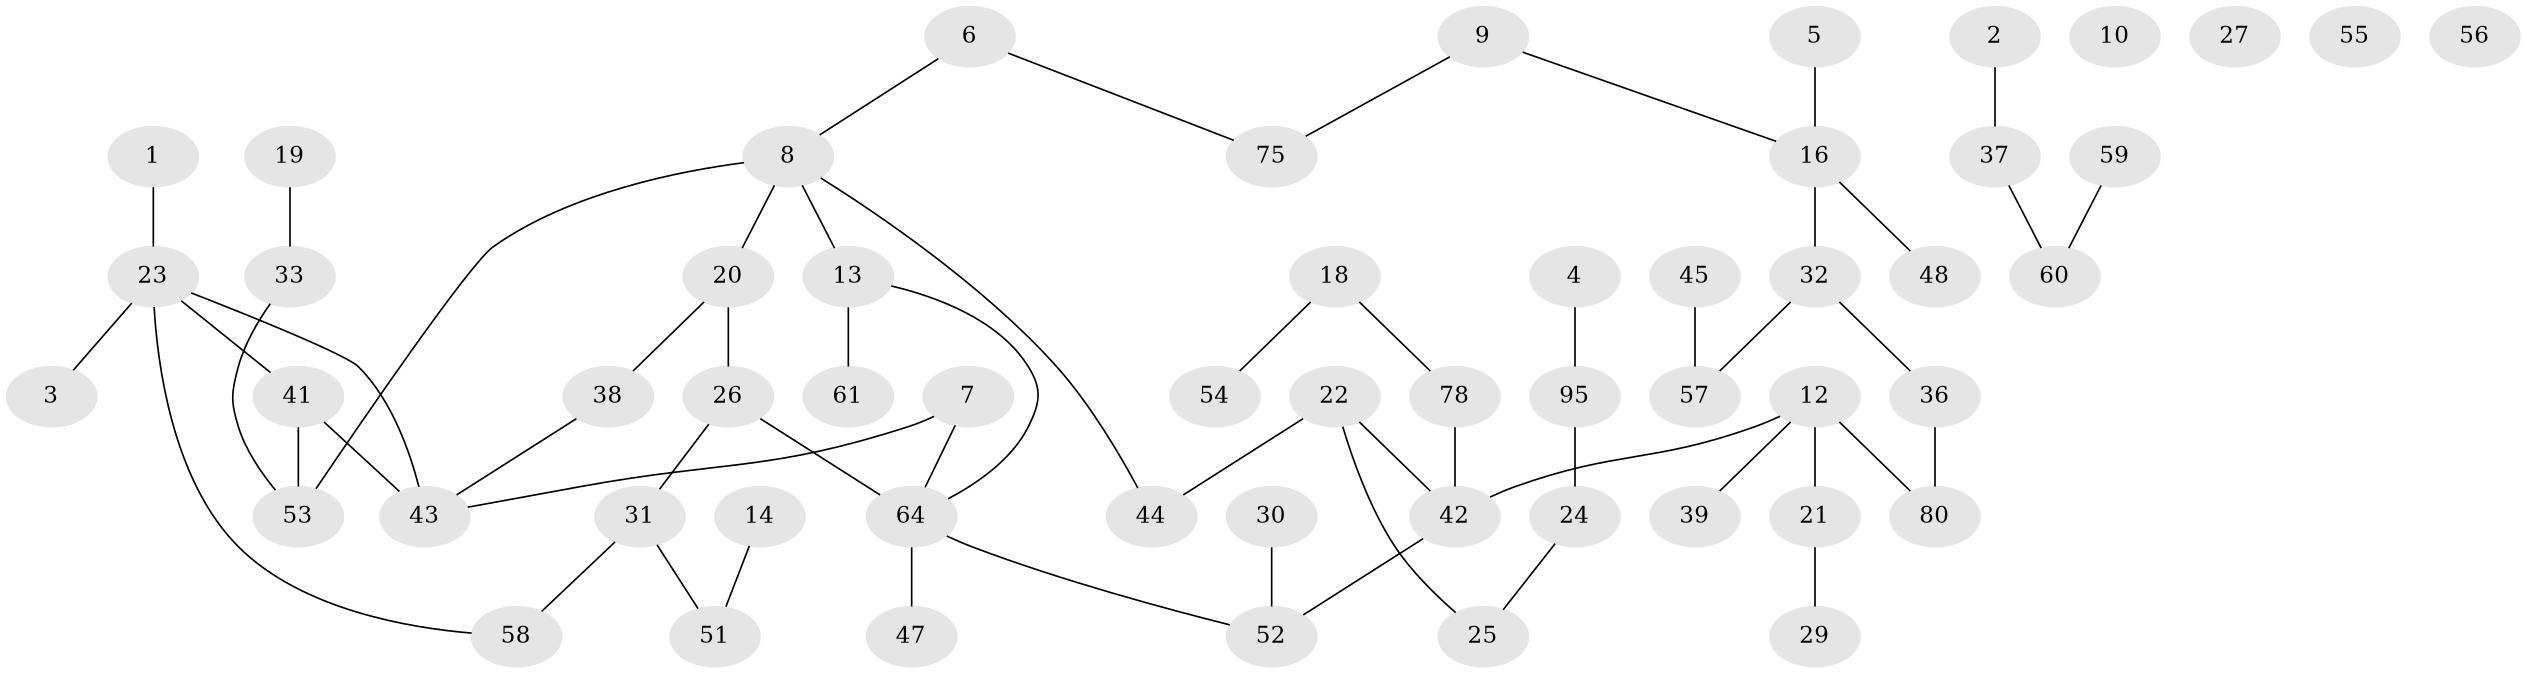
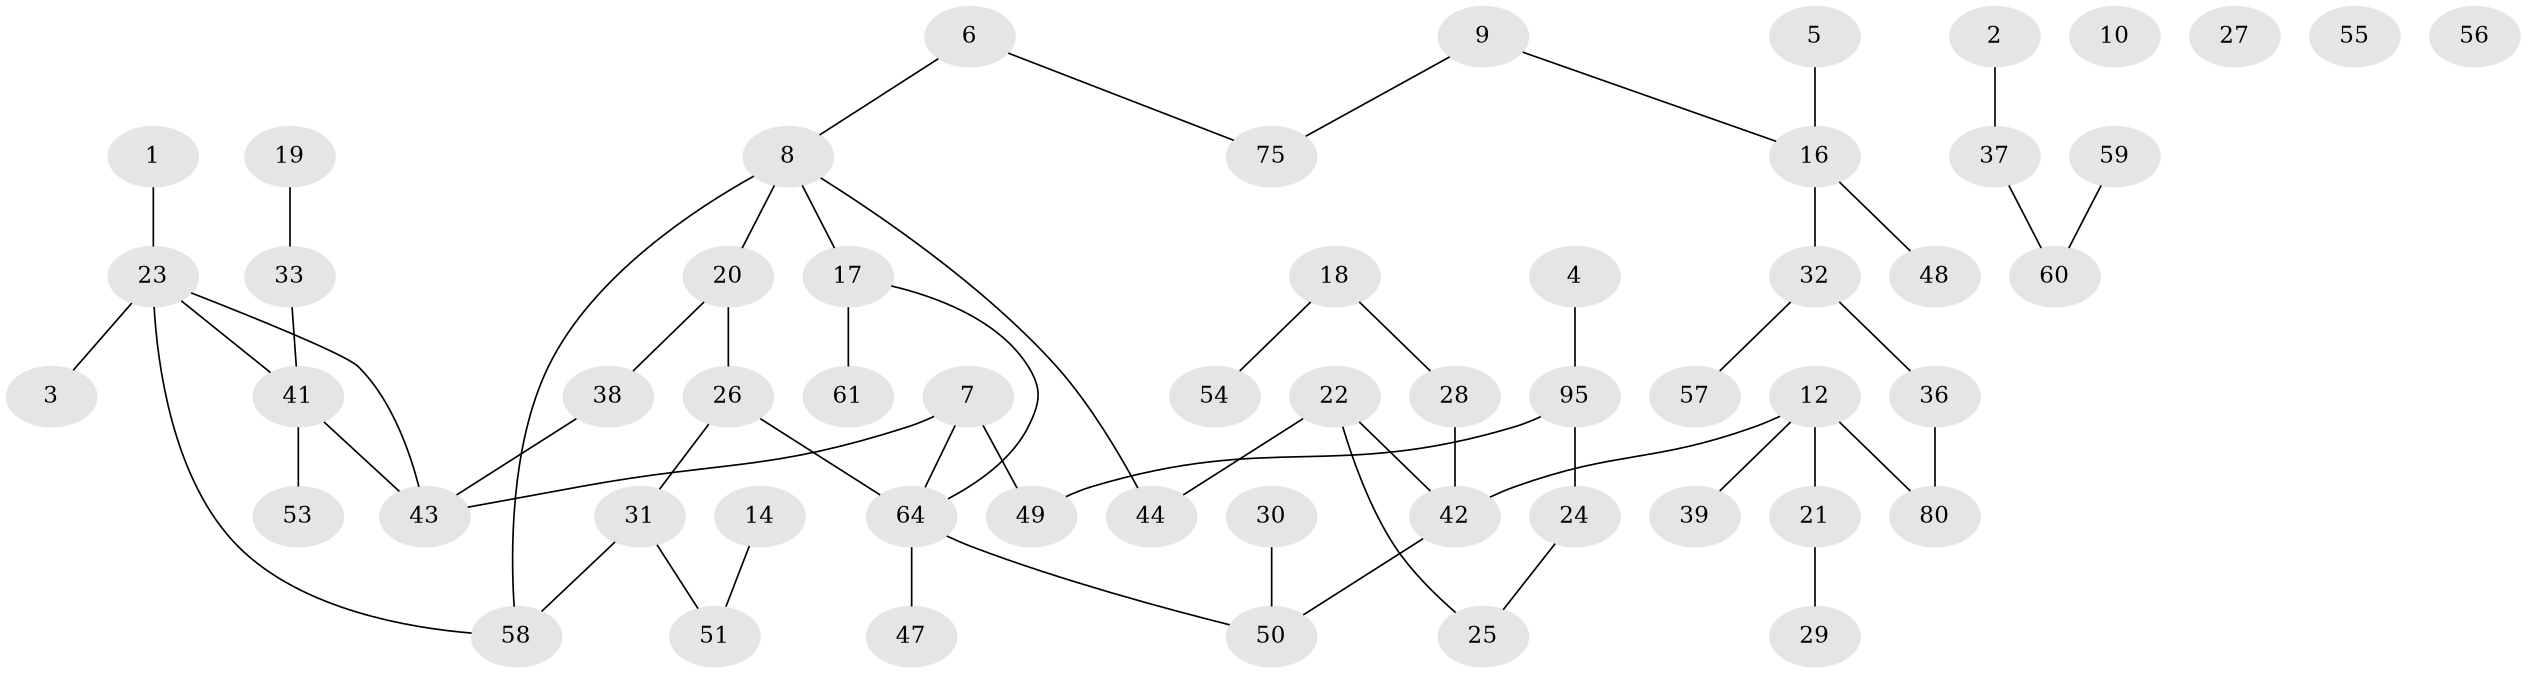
edge "8" -- "53": now "8" -- "58"
node "13": label "13" -> "17"
node "45": removed
node "78": label "78" -> "28"
edge "33" -- "53": now "33" -- "41"
node "49": added
node "52": label "52" -> "50"
